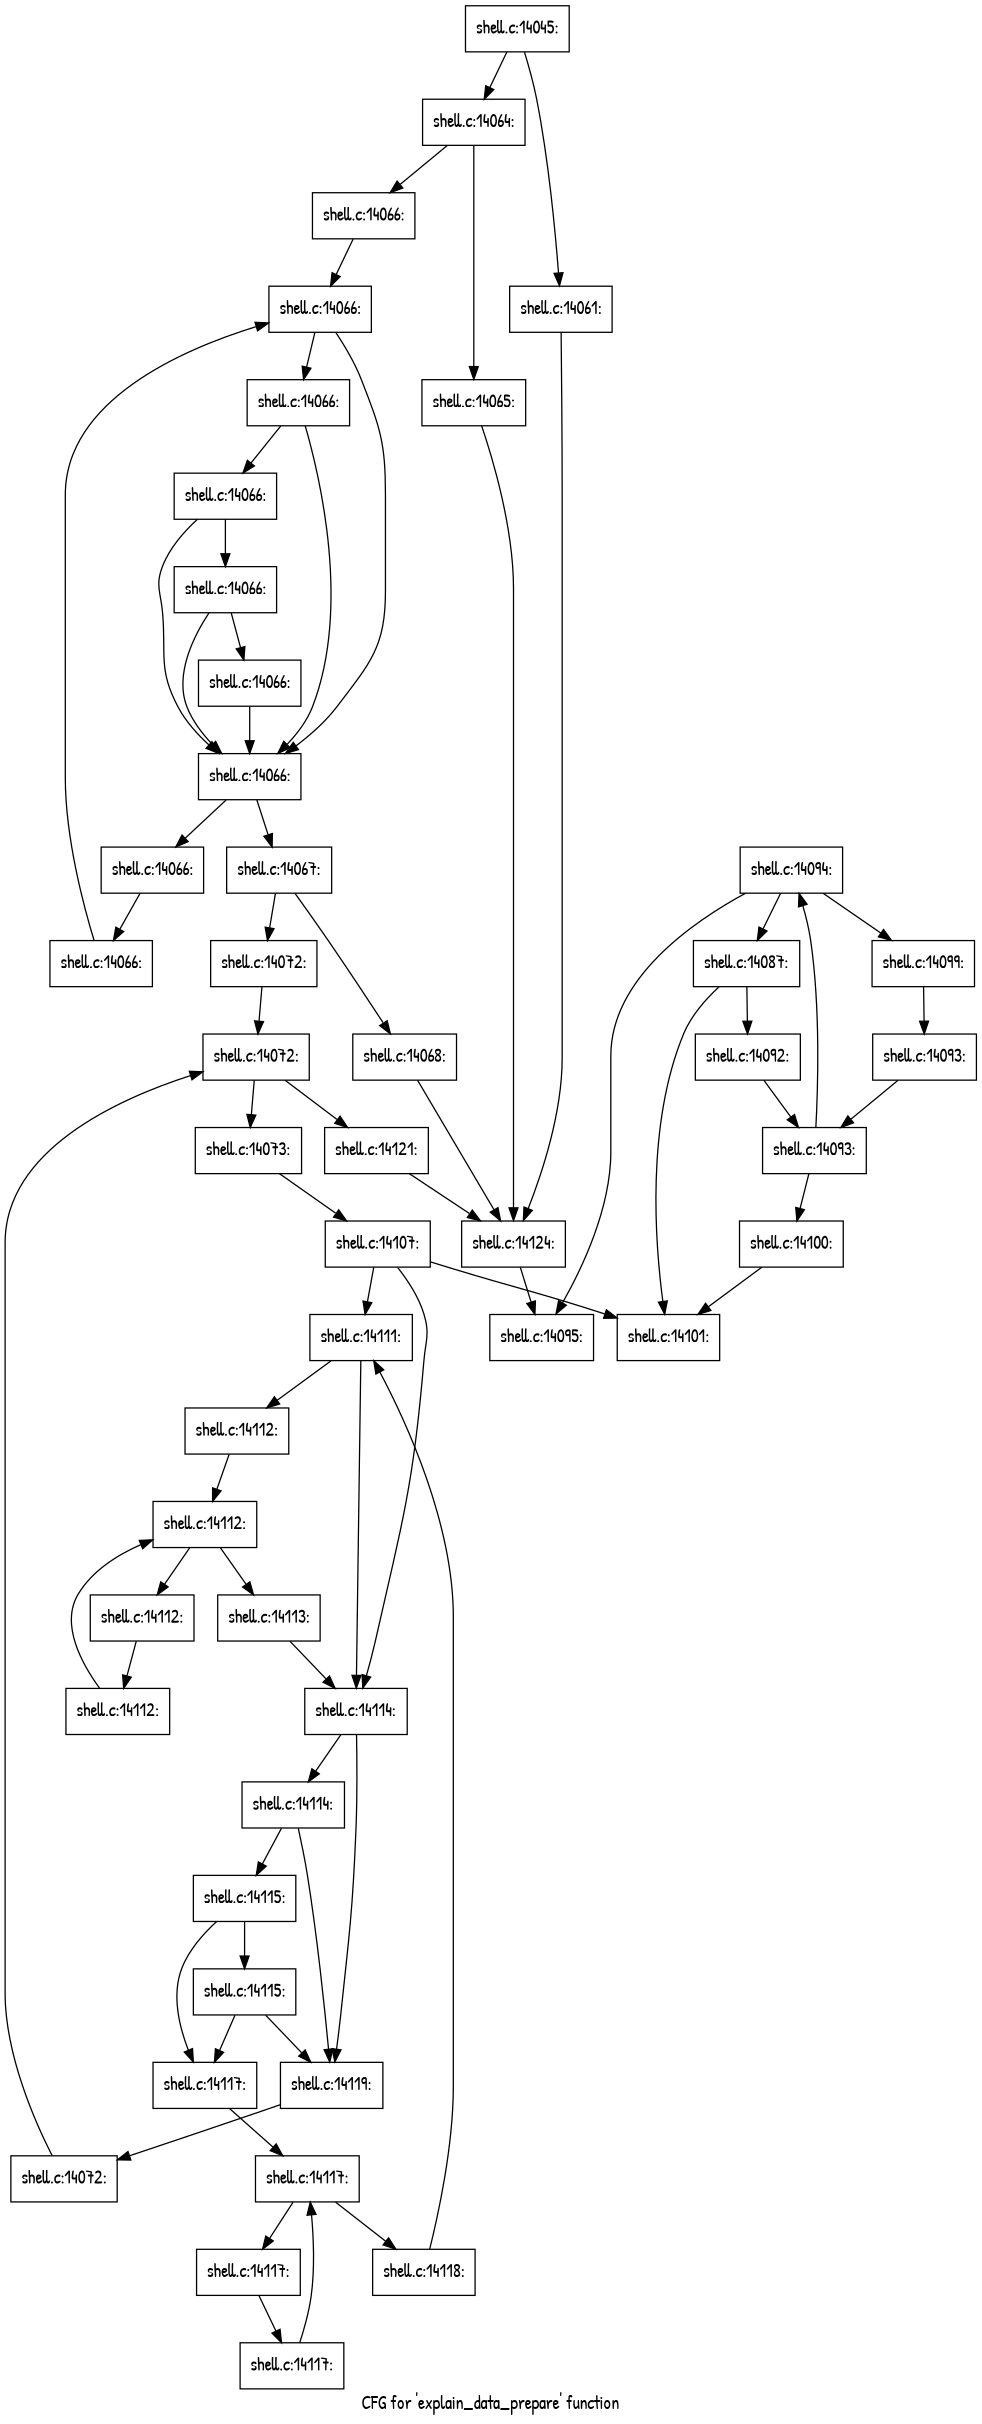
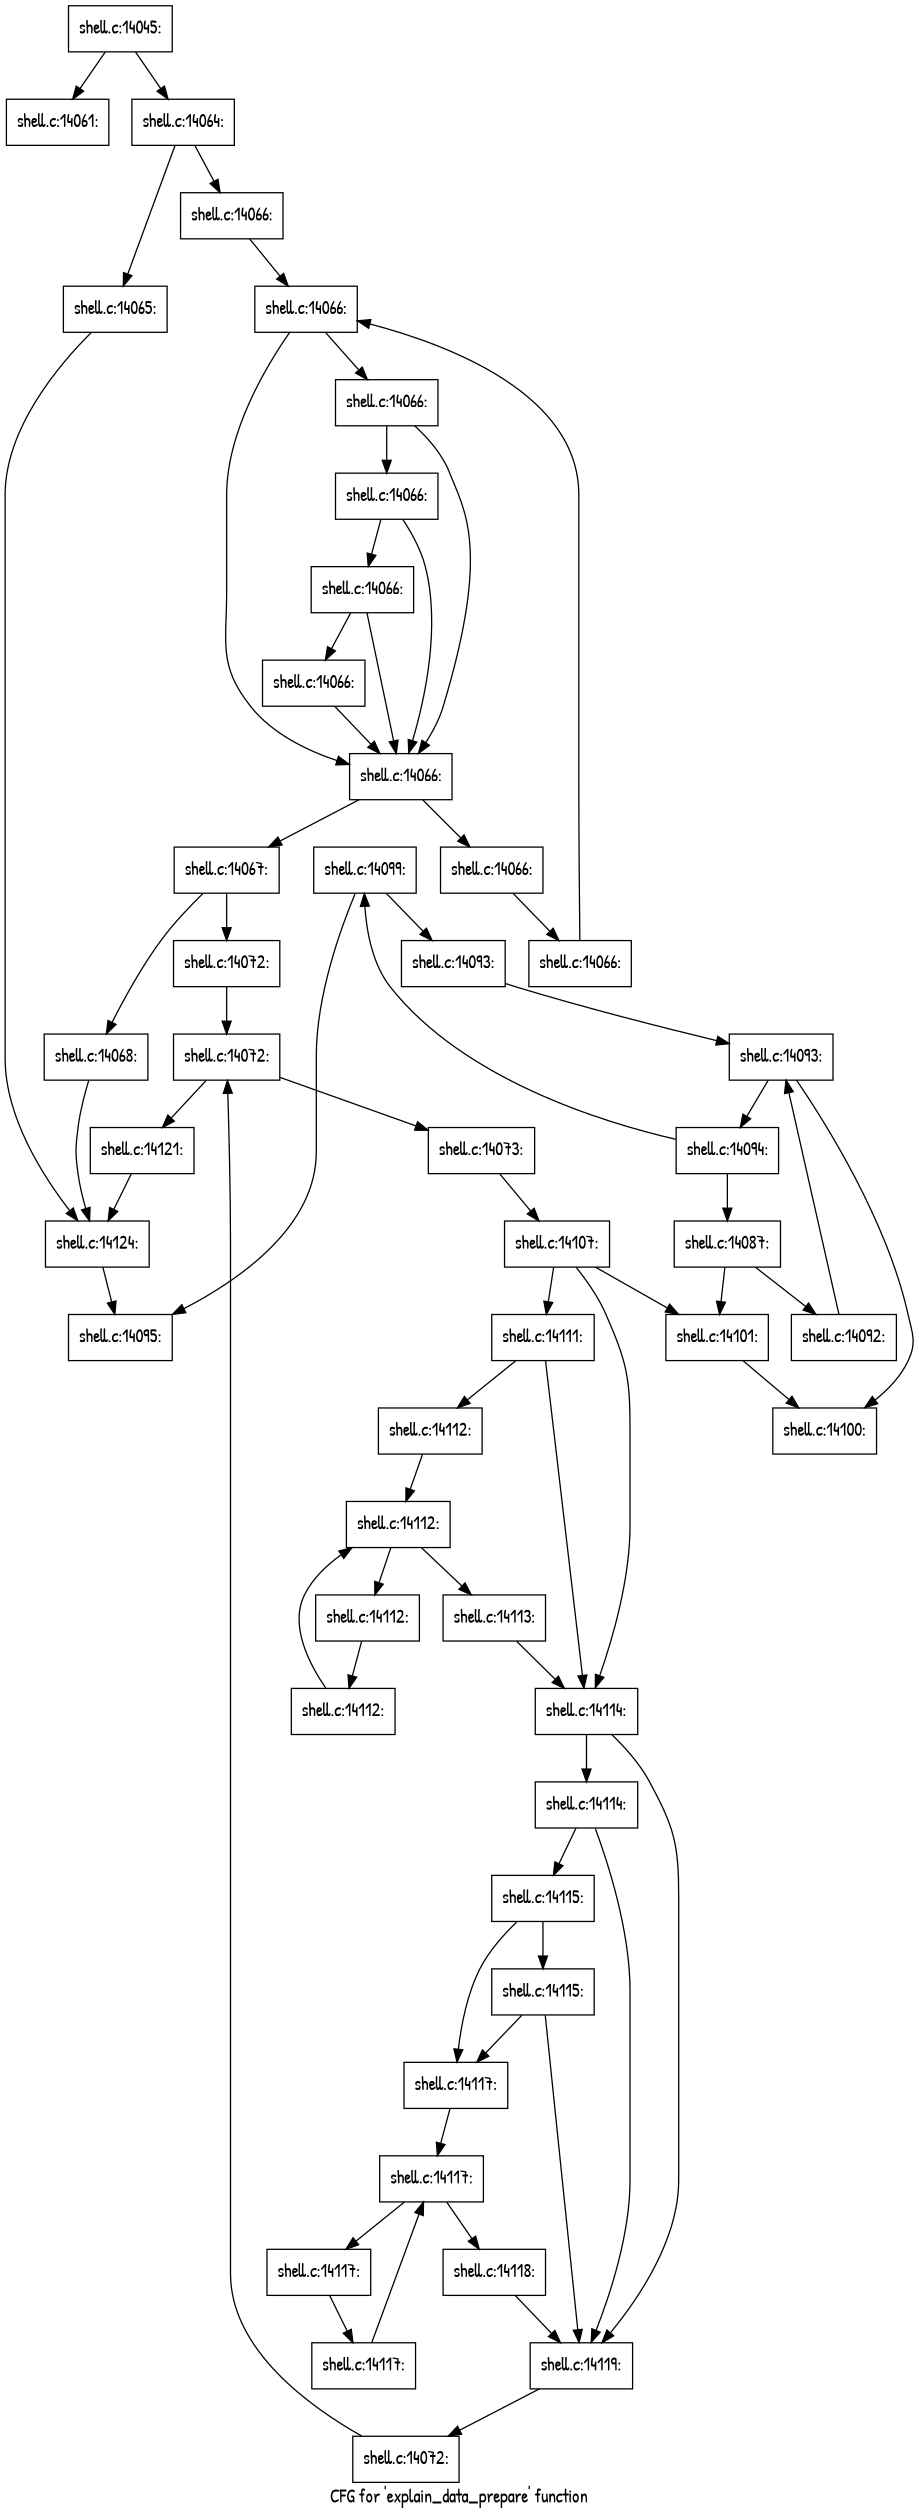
edge "shell.c:14061:" -> "shell.c:14124:": removed
edge "shell.c:14094:" -> "shell.c:14095:": now "shell.c:14099:" -> "shell.c:14095:"
edge "shell.c:14100:" -> "shell.c:14101:": reversed
edge "shell.c:14118:" -> "shell.c:14111:": now "shell.c:14118:" -> "shell.c:14119:"
